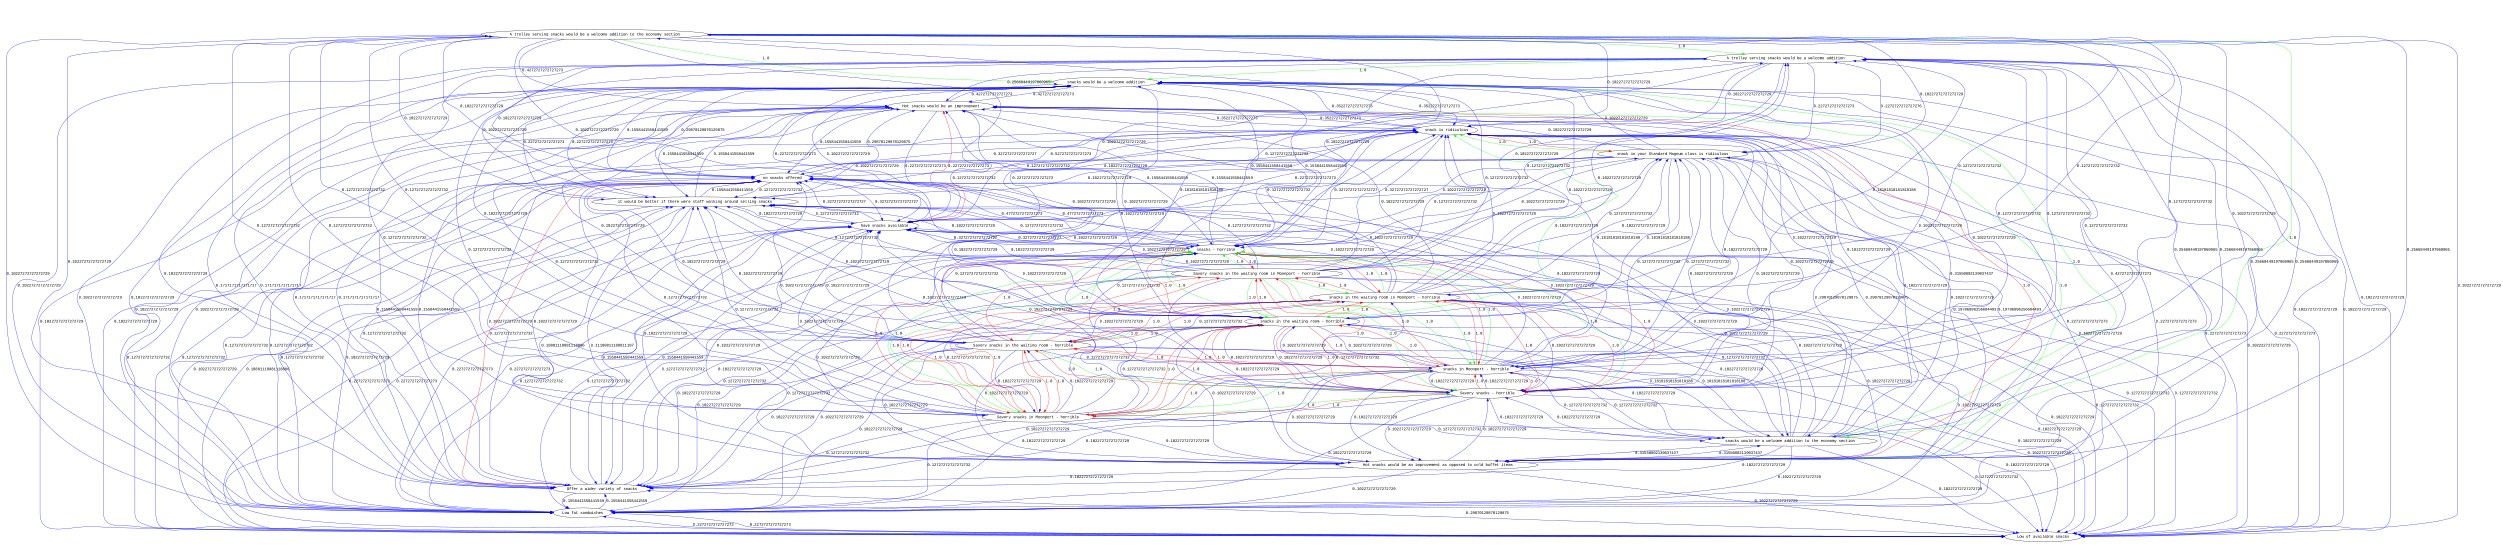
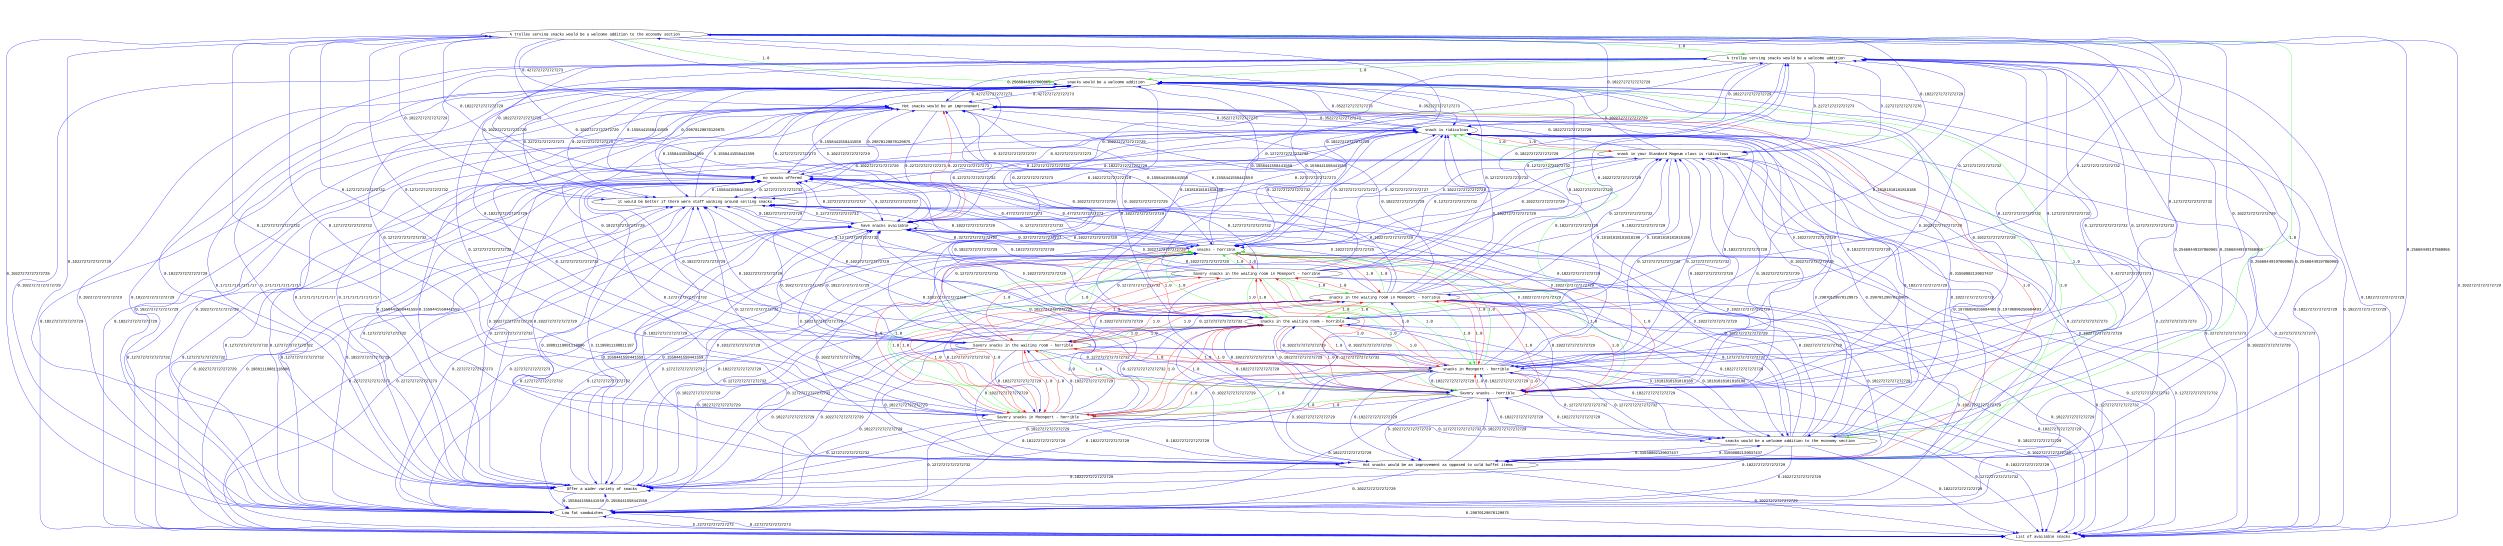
edge "Offer a wider variety of snacks" -> "no snacks offered": color red -> blue
edge "Savory snacks - horrible" -> "A trolley serving snacks would be a welcome addition": added, label "0.12727272727272732"
node "Low of available snacks": label "Low of available snacks" -> "List of available snacks"
